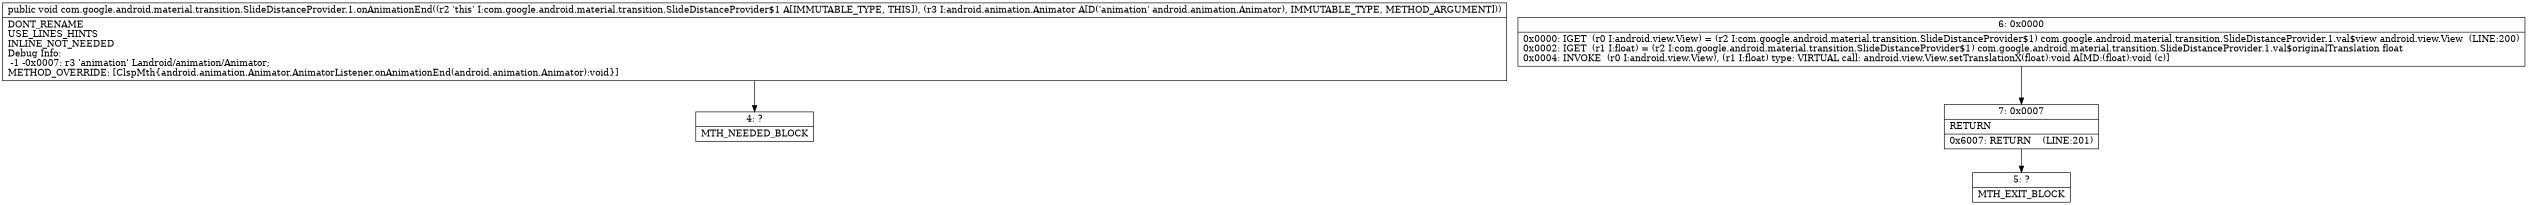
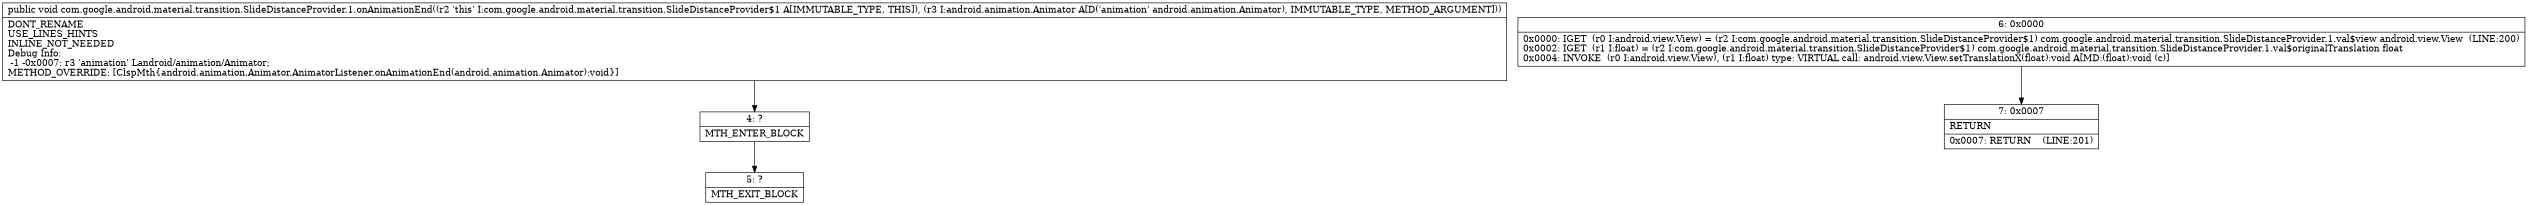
node "4: ?": text "MTH_NEEDED_BLOCK" -> "MTH_ENTER_BLOCK"
node "7: 0x0007": text "0x6007: RETURN    (LINE:201)" -> "0x0007: RETURN    (LINE:201)"
edge "7: 0x0007" -> "5: ?": now "4: ?" -> "5: ?"
